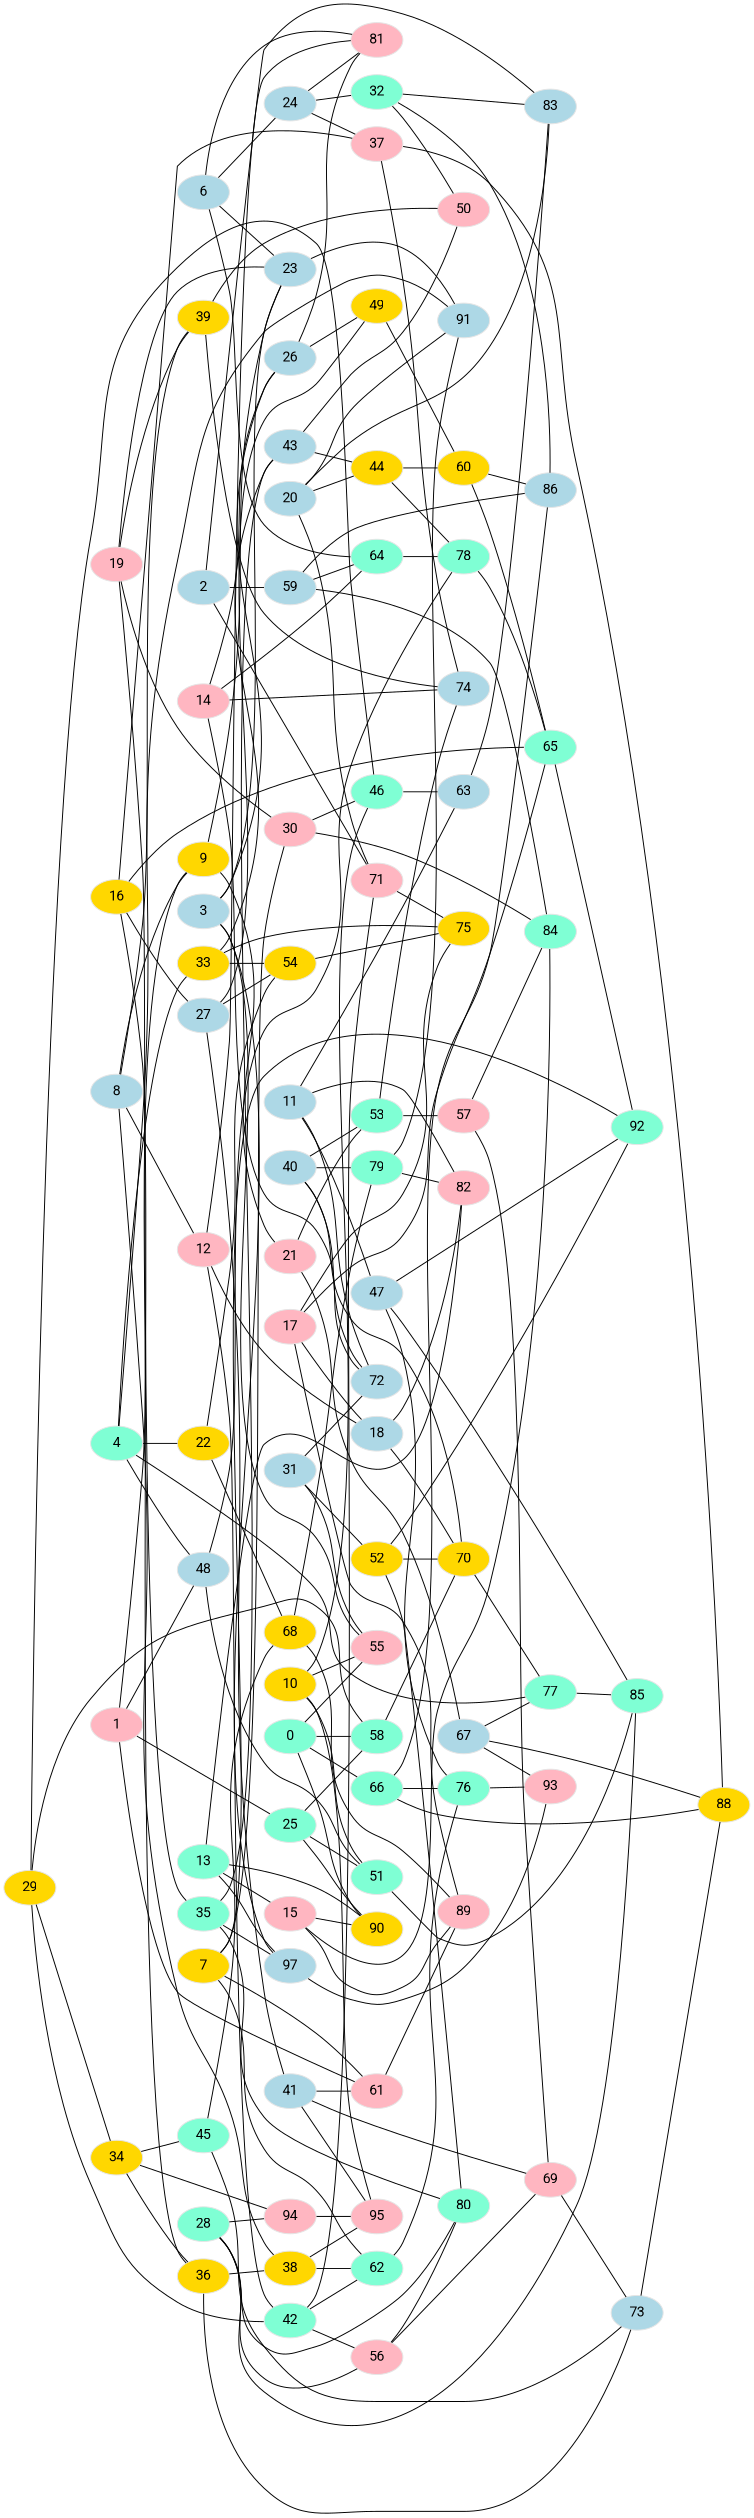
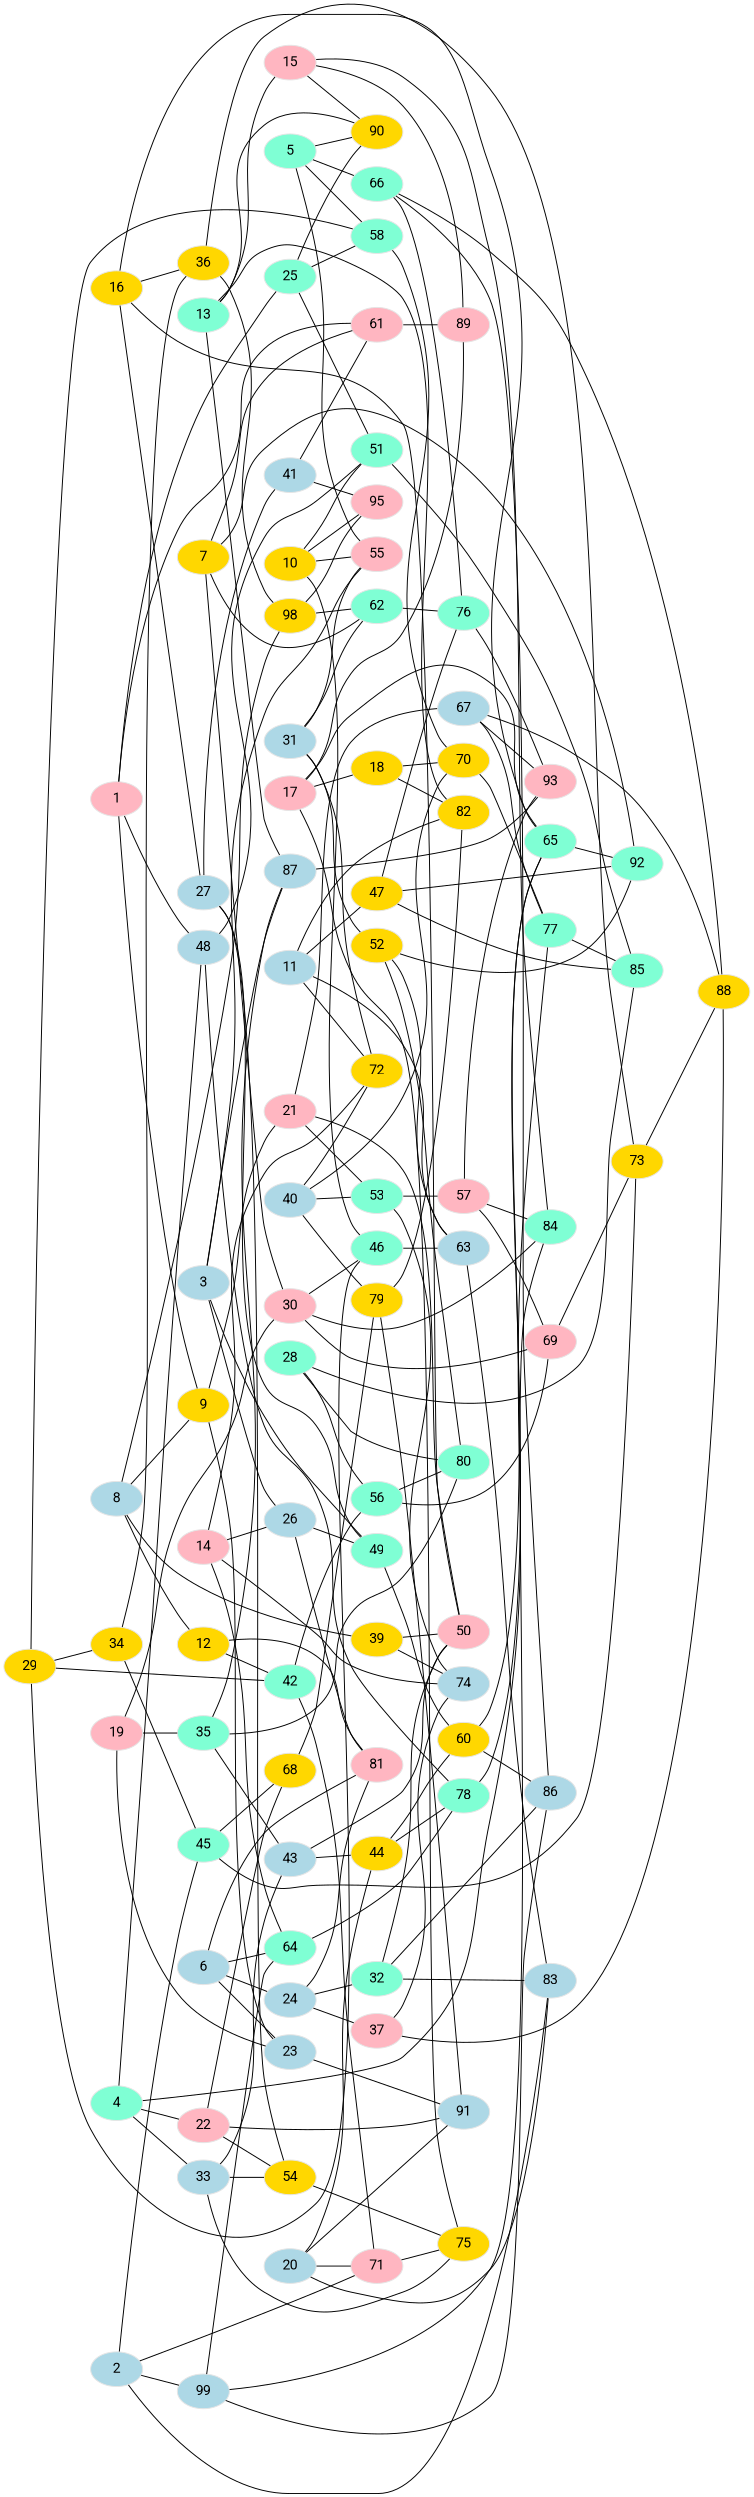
node "49": fillcolor gold -> aquamarine
edge "37" -- "16": now "50" -- "16"
edge "39" -- "19": removed
edge "23" -- "3": now "49" -- "3"
node "59": label "59" -> "99"
edge "91" -- "4": now "91" -- "22"
node "33": fillcolor gold -> lightblue
edge "93" -- "57": added
node "79": fillcolor aquamarine -> gold
node "82": fillcolor lightpink -> gold
node "12": fillcolor lightpink -> gold
node "47": fillcolor lightblue -> gold
edge "21" -- "50": added
edge "12" -- "18": removed
node "72": fillcolor lightblue -> gold
node "18": fillcolor lightblue -> gold
node "22": fillcolor gold -> lightpink
edge "52" -- "70": now "52" -- "63"
node "0": label "0" -> "5"
edge "68" -- "89": removed
node "97": label "97" -> "87"
edge "45" -- "2": added
edge "41" -- "69": now "30" -- "69"
node "94": removed
node "38": label "38" -> "98"
edge "62" -- "42": now "62" -- "31"
node "73": fillcolor lightblue -> gold
node "56": fillcolor lightpink -> aquamarine
